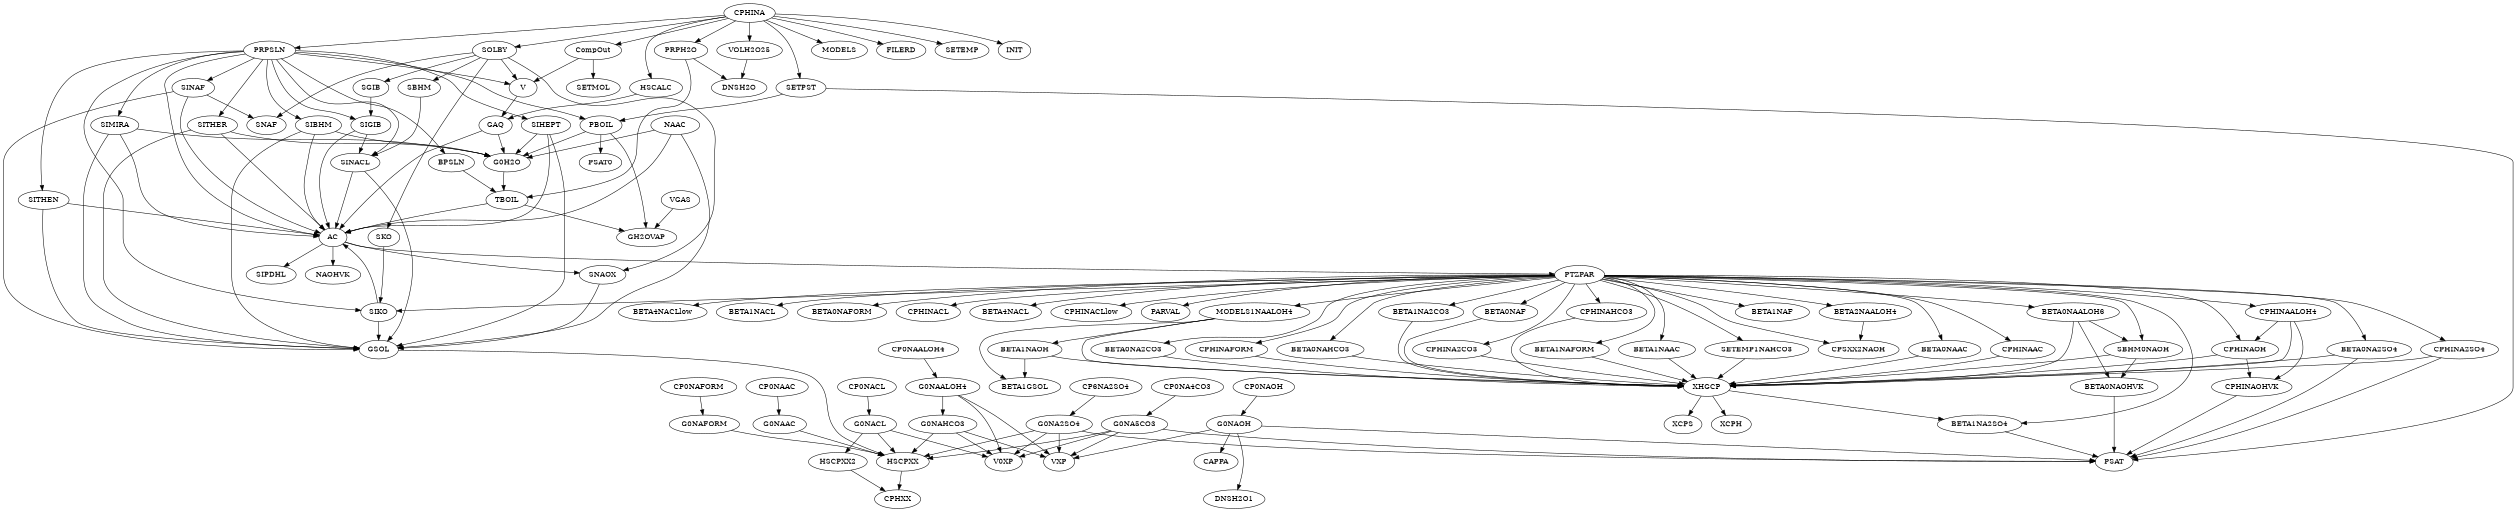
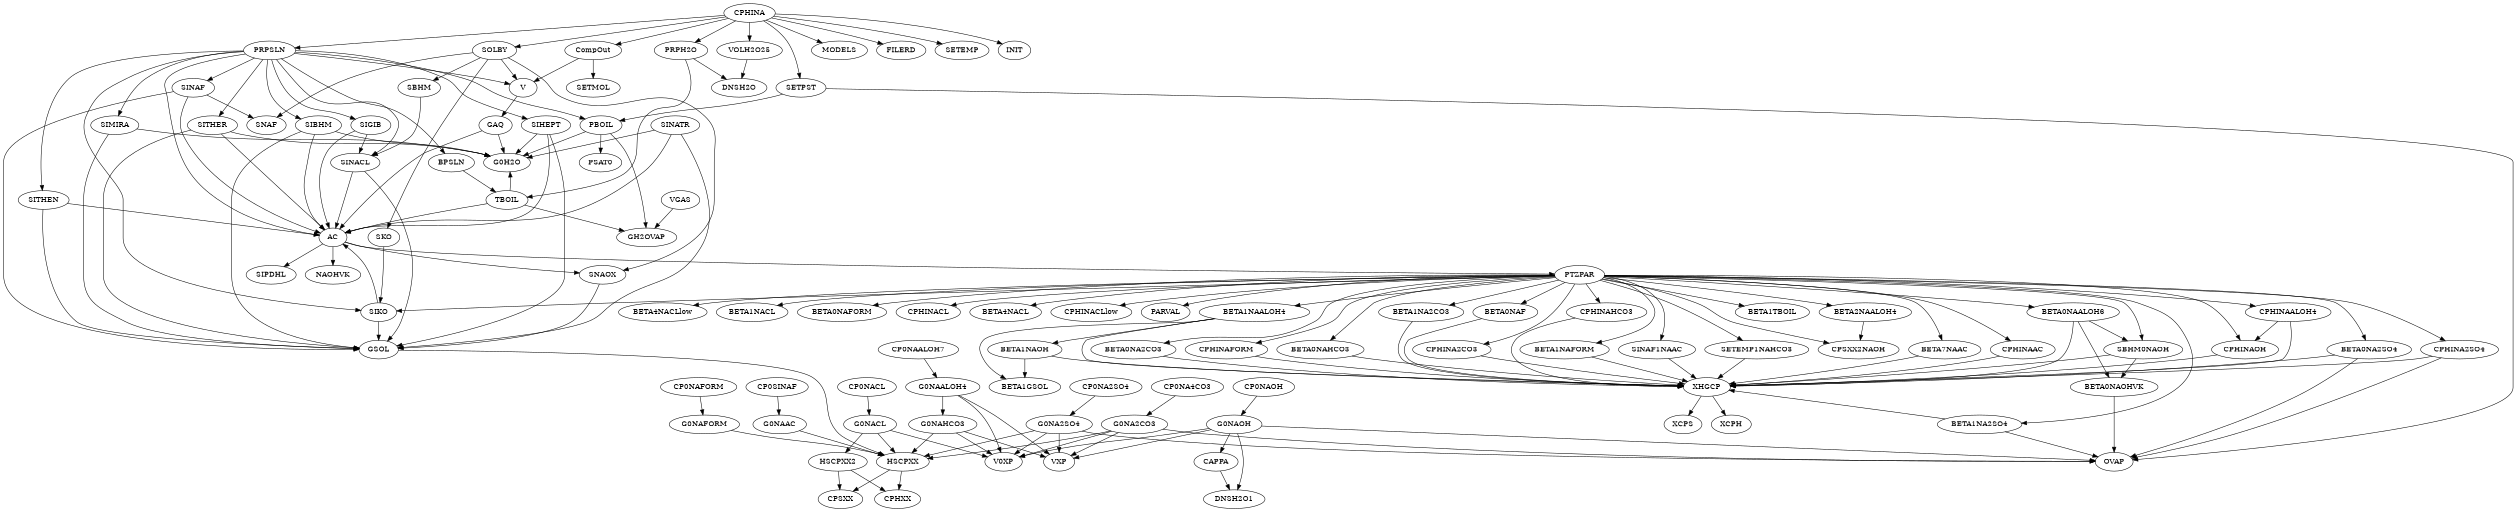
node "SGIB": removed
node "HSCALC": removed
node "NAAC": label "NAAC" -> "SINATR"
edge "G0H2O" -> "TBOIL": reversed
edge "SIMIRA" -> "AC": removed
node "MODELS1NAALOH4": label "MODELS1NAALOH4" -> "BETA1NAALOH4"
node "BETA1NAF": label "BETA1NAF" -> "BETA1TBOIL"
node "CP0NAALOH4": label "CP0NAALOH4" -> "CP0NAALOH7"
node "BETA1NAAC": label "BETA1NAAC" -> "SINAF1NAAC"
node "BETA0NAAC": label "BETA0NAAC" -> "BETA7NAAC"
node "CP0NAAC": label "CP0NAAC" -> "CP0SINAF"
node "CP6NA2SO4": label "CP6NA2SO4" -> "CP0NA2SO4"
node "CPHINAOHVK": removed
edge "XHGCP" -> "BETA1NA2SO4": reversed
node "G0NA5CO3": label "G0NA5CO3" -> "G0NA2CO3"
edge "G0NAOH" -> "V0XP": added
node "PSAT": label "PSAT" -> "OVAP"
edge "CAPPA" -> "DNSH2O1": added
node "CPSXX": added
